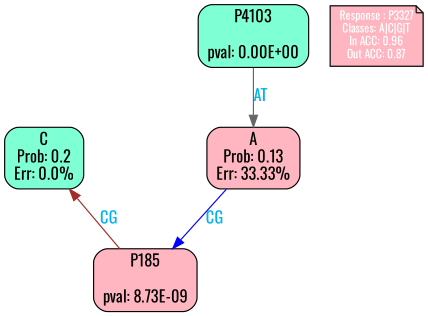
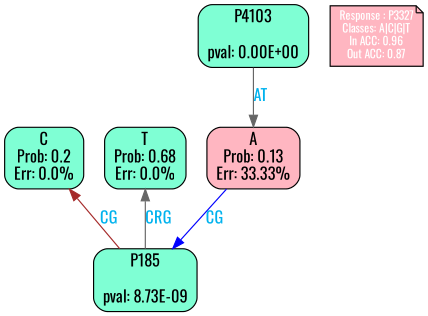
node "T Prob: 0.68 Err: 0.0%": added
node "P185 pval: 8.73E-09": fillcolor lightpink -> aquamarine
